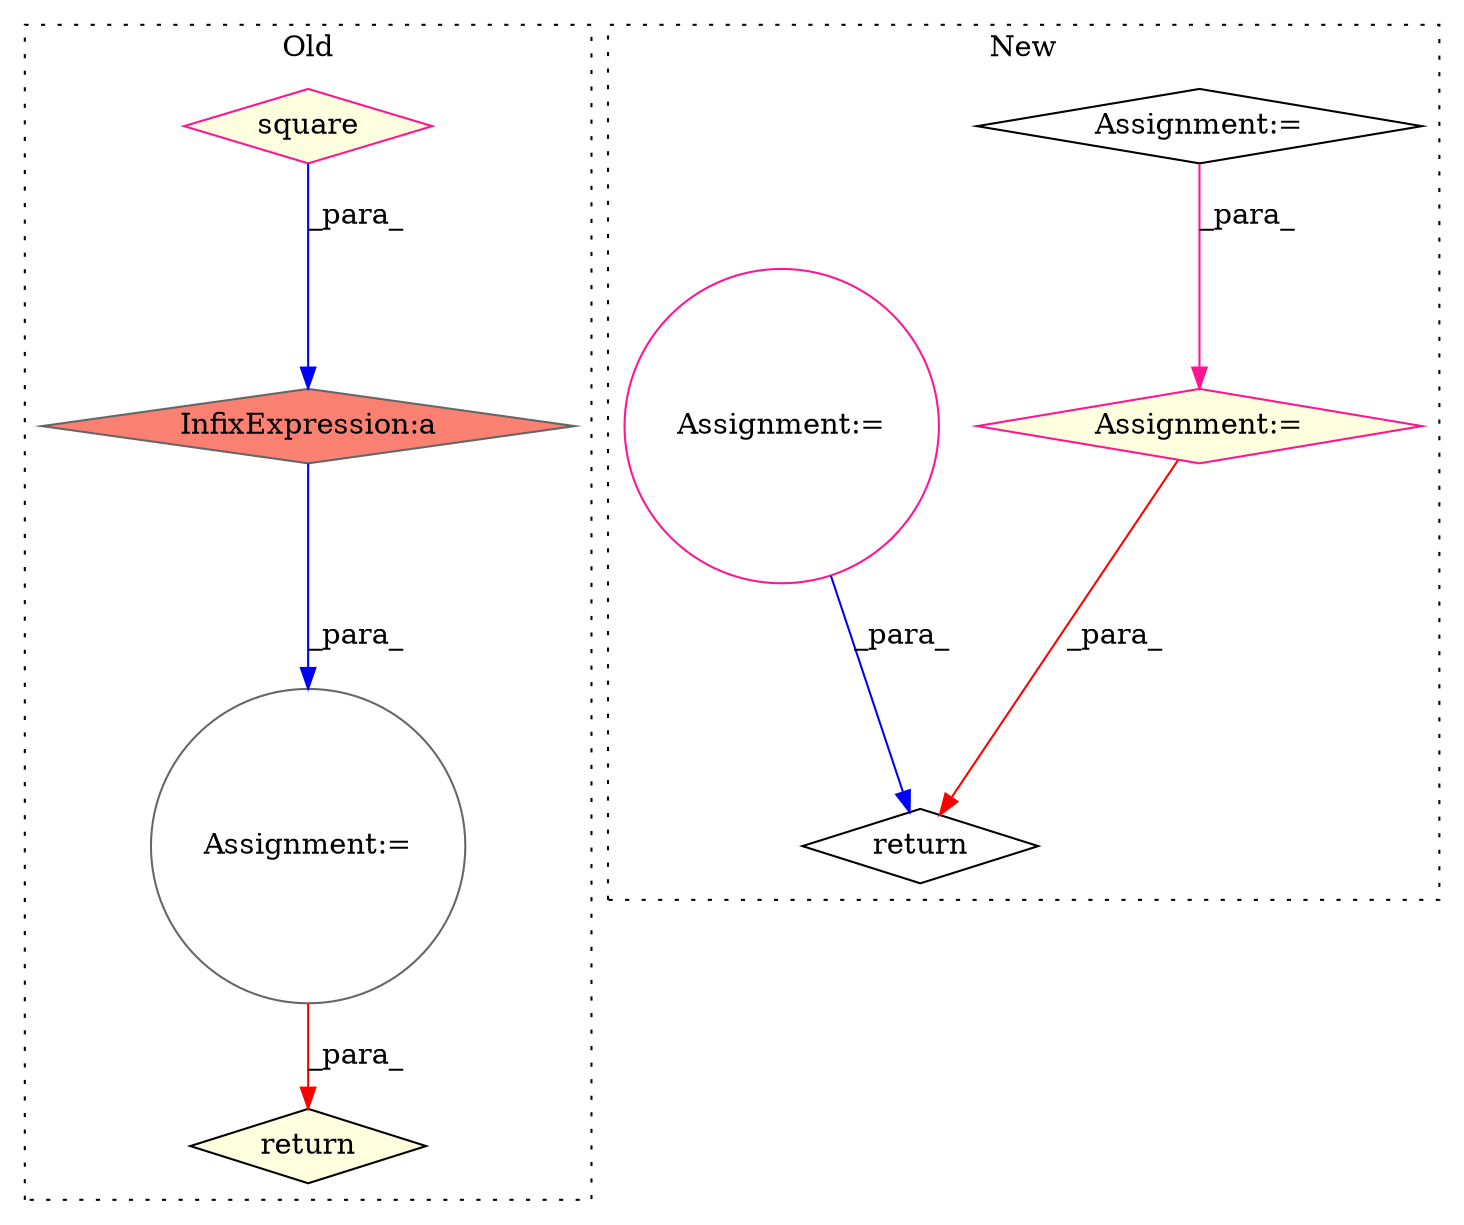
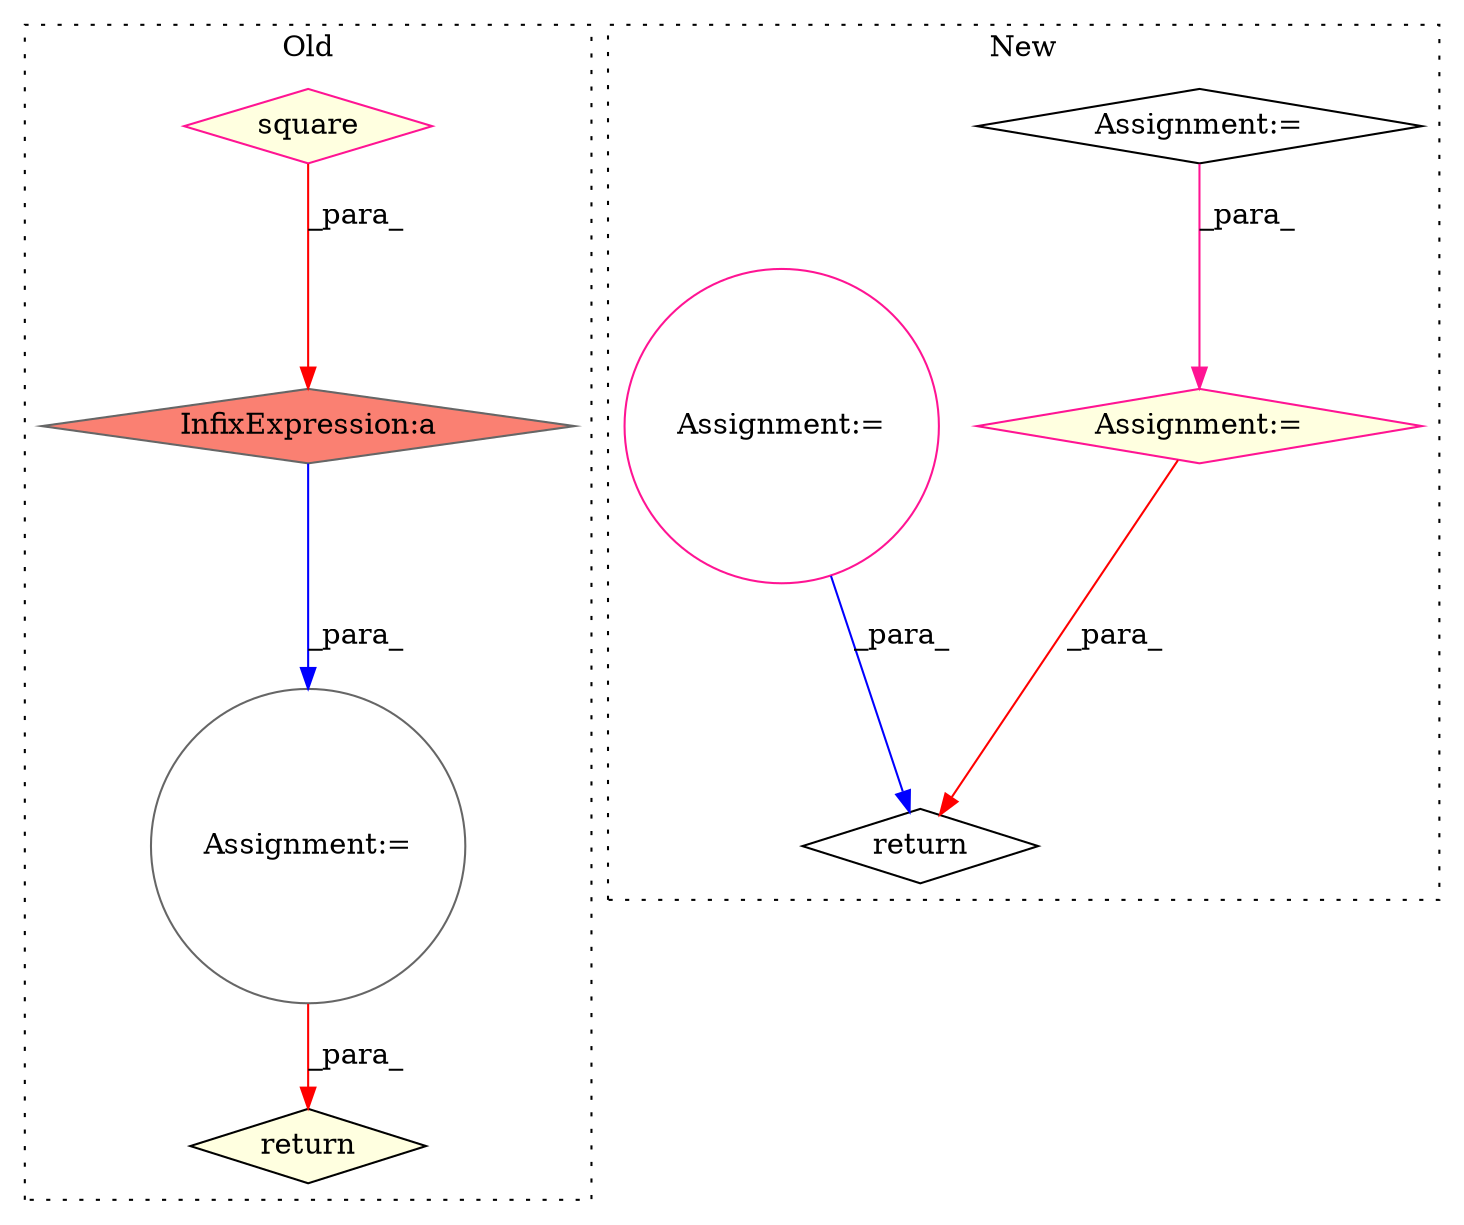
edge "square" -> "InfixExpression:a": color blue -> red
